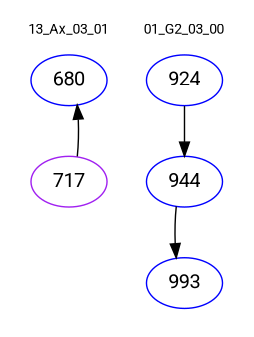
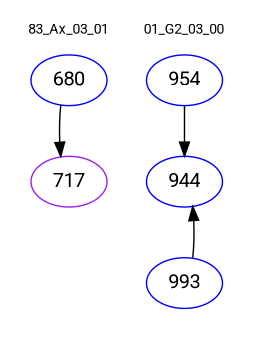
cluster "13_Ax_03_01": label "13_Ax_03_01" -> "83_Ax_03_01"
node "924": label "924" -> "954"
edge "717" -> "680": reversed
edge "944" -> "993": reversed
